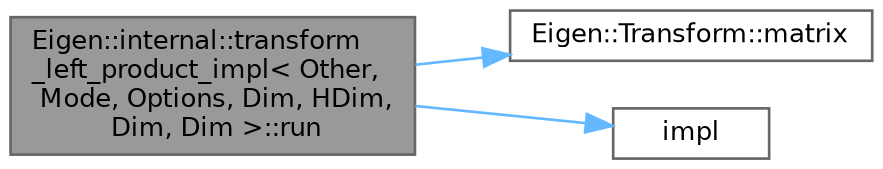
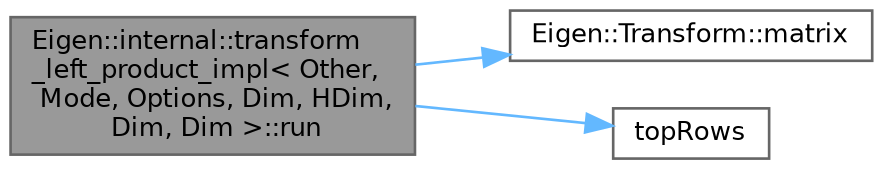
node "impl": label "impl" -> "topRows"
